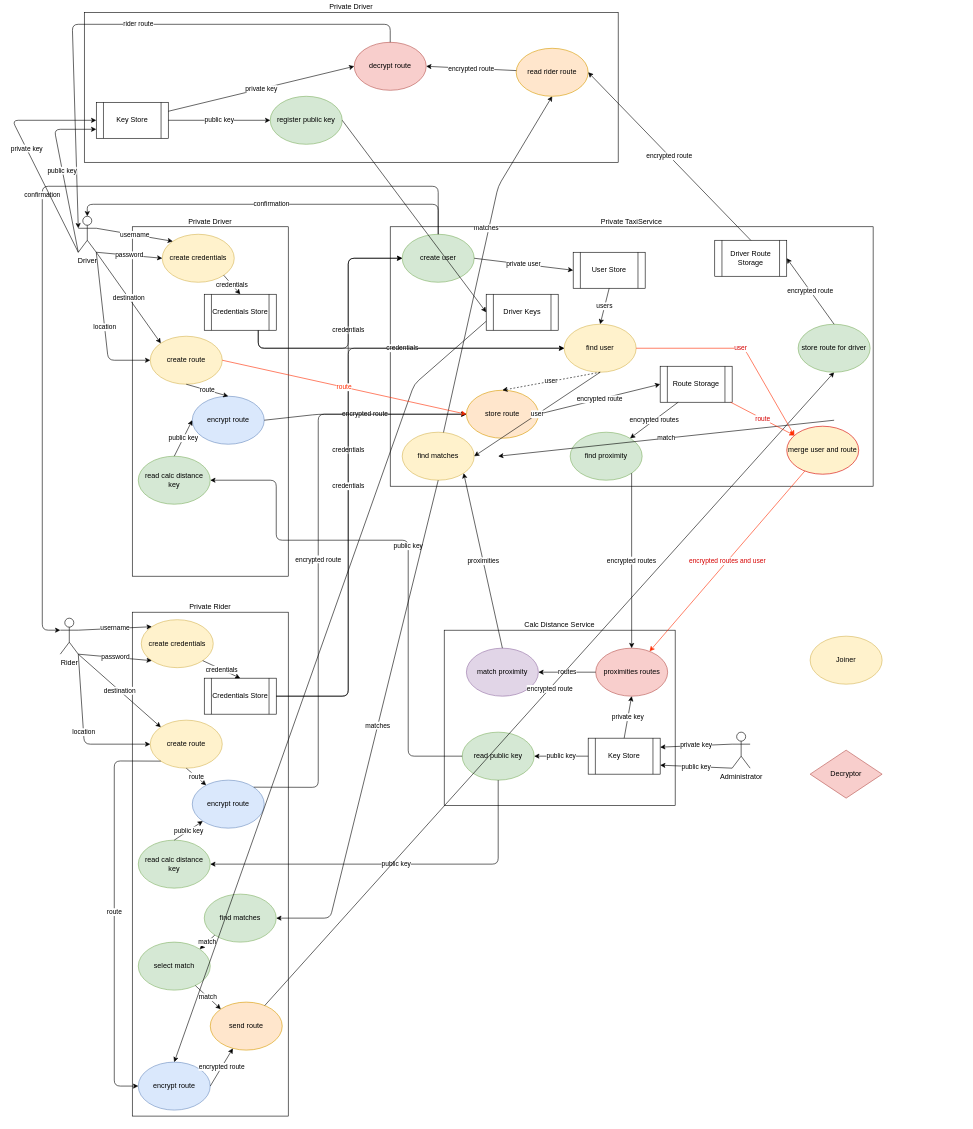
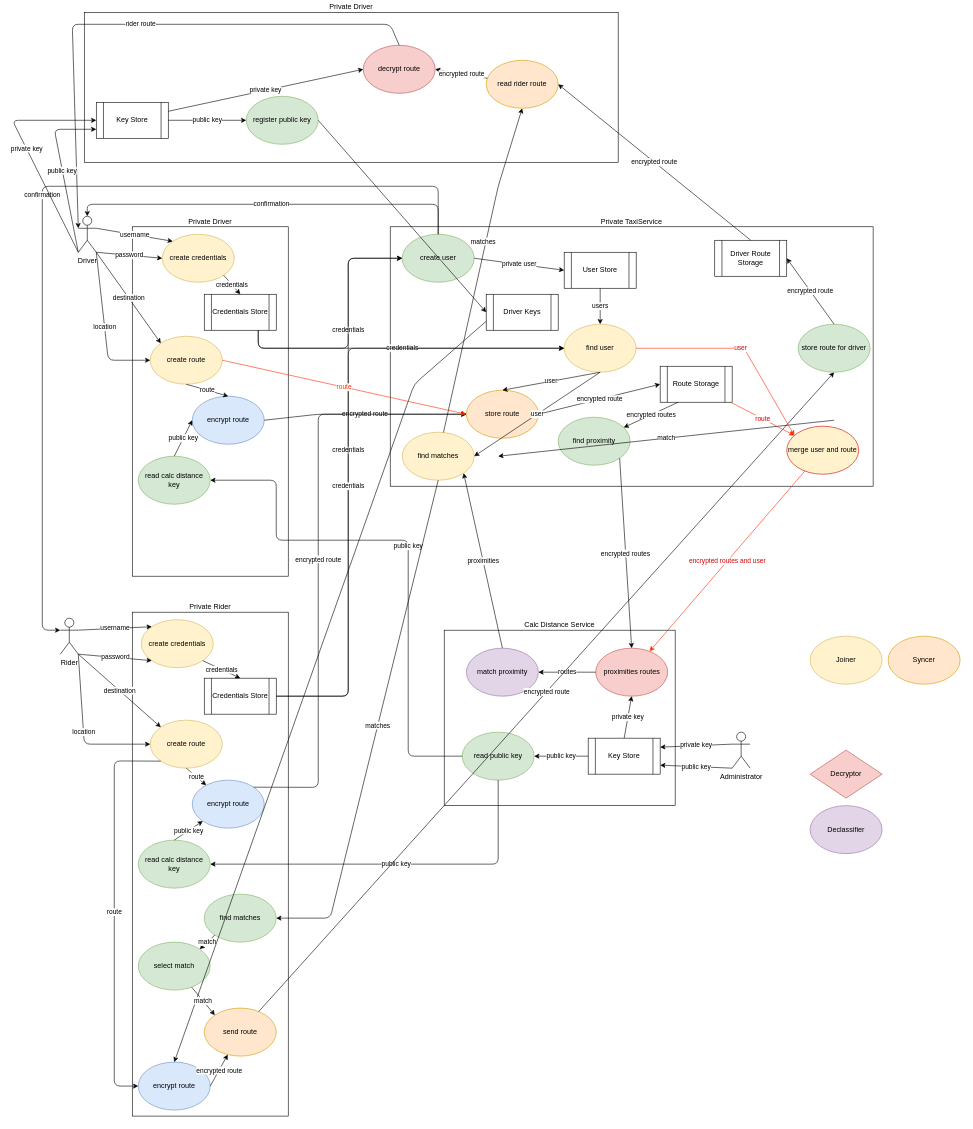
node "decrypt route": moved (390, 66) -> (399, 69)
node "read rider route": moved (552, 72) -> (522, 84)
node "register public key": moved (306, 120) -> (282, 120)
node "User Store": moved (609, 270) -> (600, 270)
edge "find user" -> "store route": style dashed -> solid
node "find proximity": moved (606, 456) -> (594, 441)
node "Syncer": added
node "Declassifier": added
node "send route": moved (246, 1026) -> (240, 1032)
